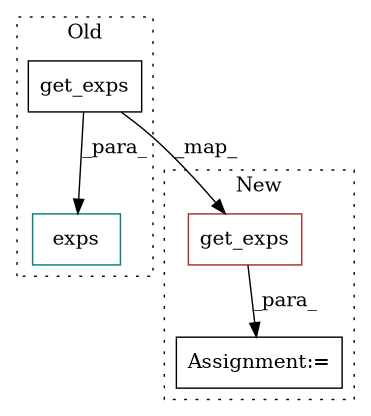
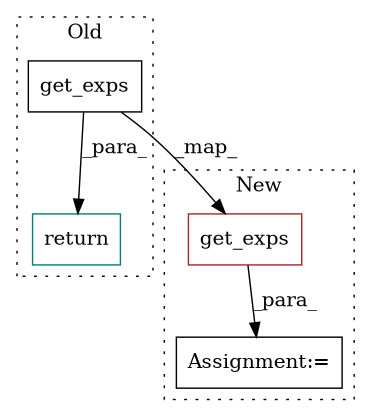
node "exps": label "exps" -> "return"
